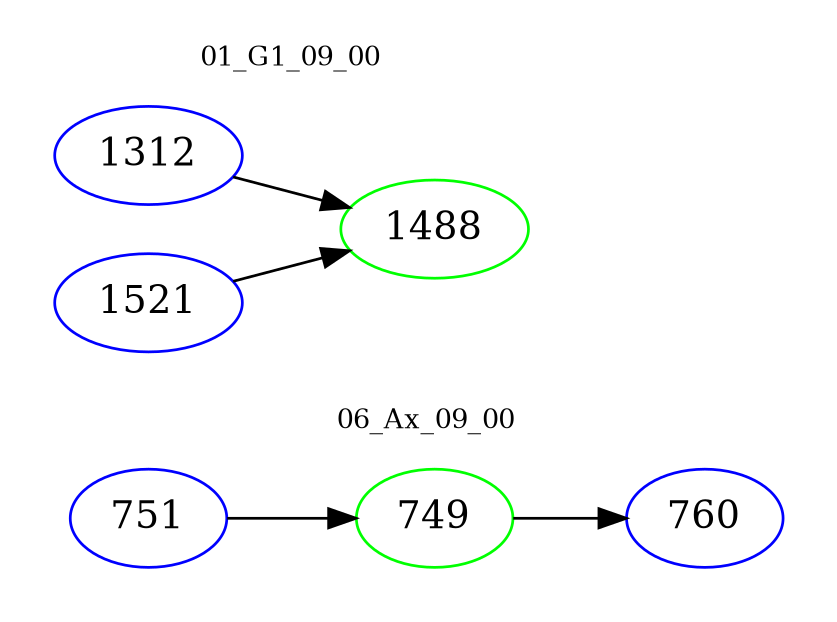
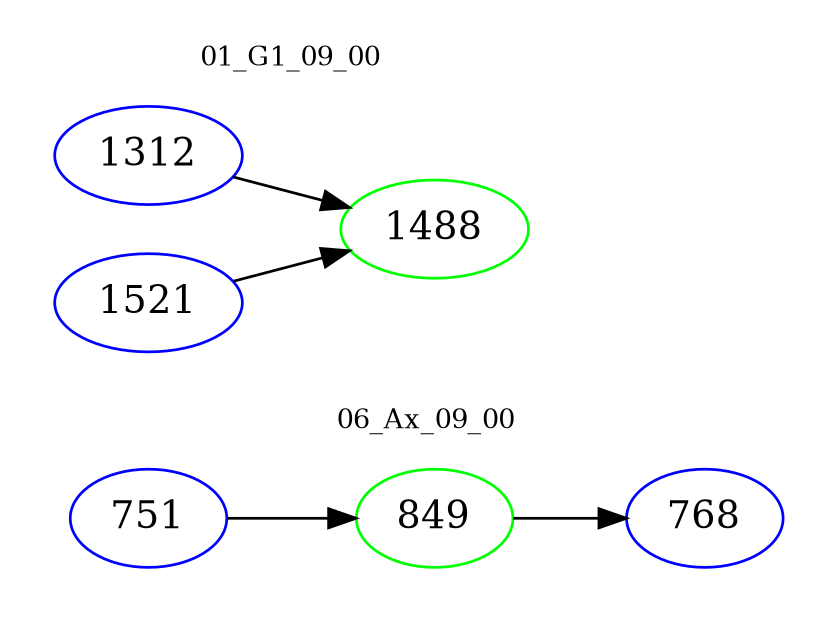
node "749": label "749" -> "849"
node "760": label "760" -> "768"
